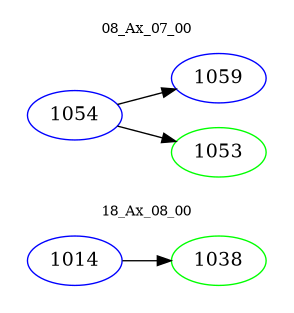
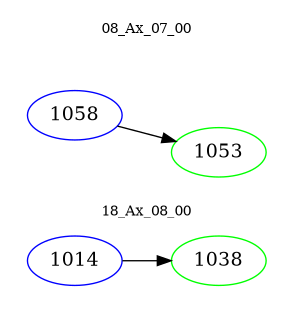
node "1059": removed
node "1054": label "1054" -> "1058"
